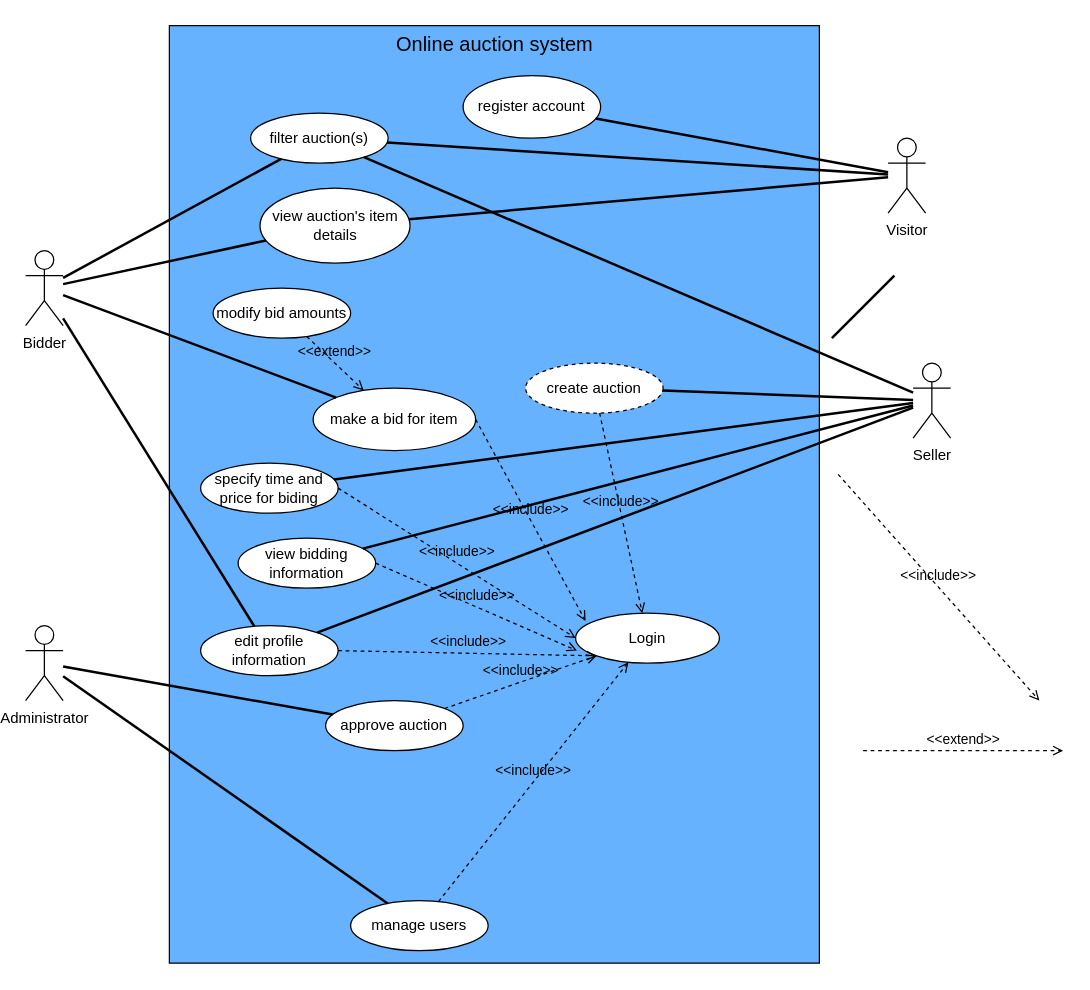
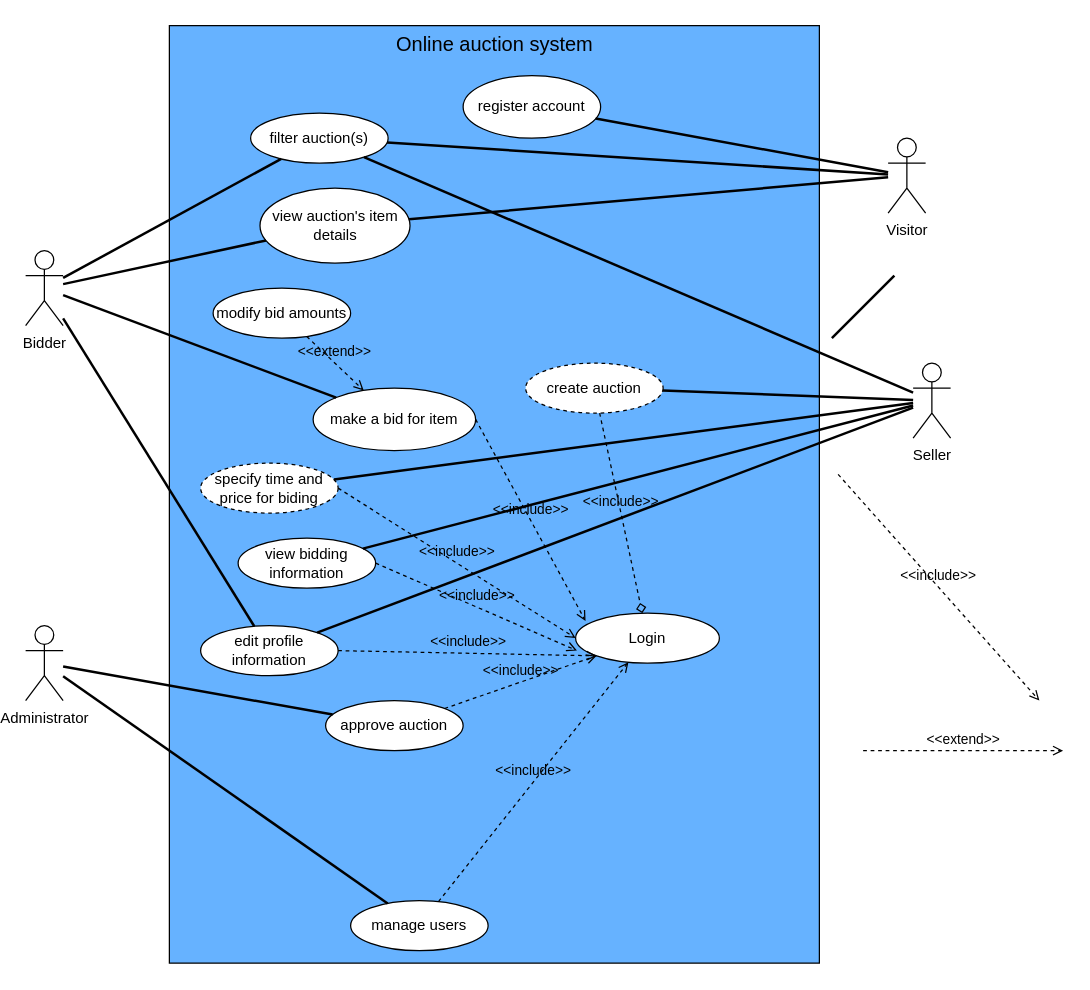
node "specify time and price for biding": style solid -> dashed
edge "create auction" -> "Login": arrowhead open -> diamond
